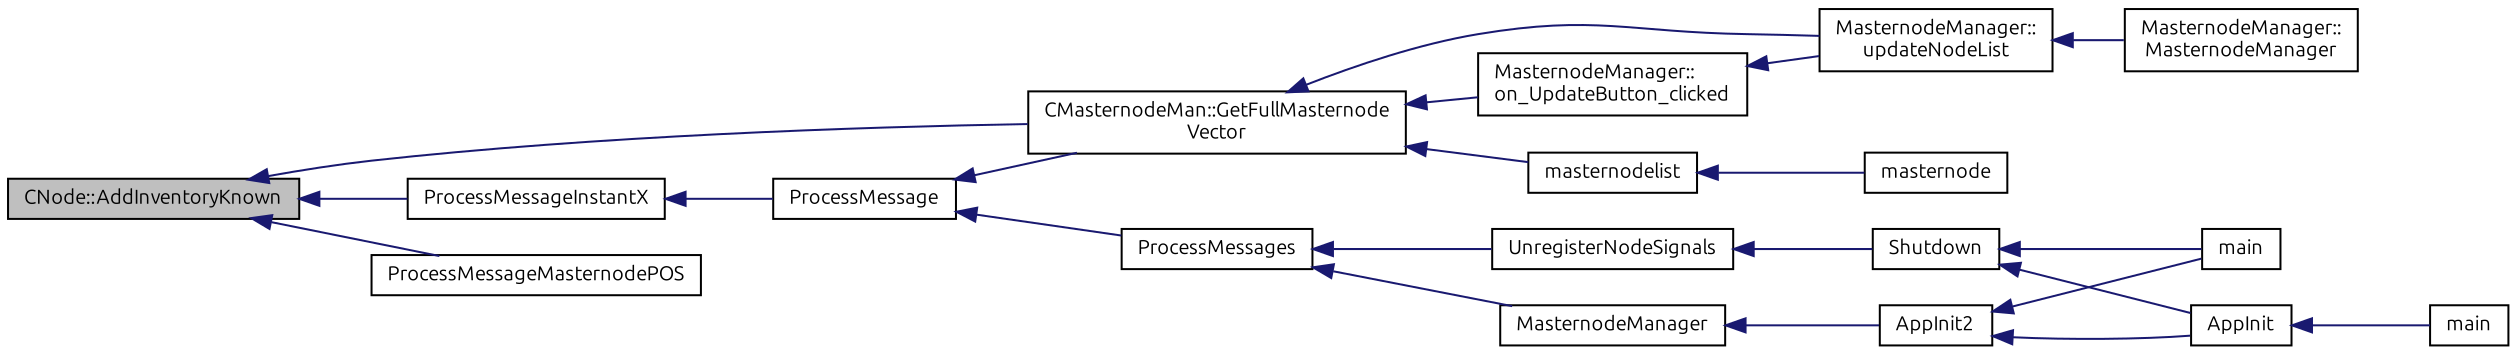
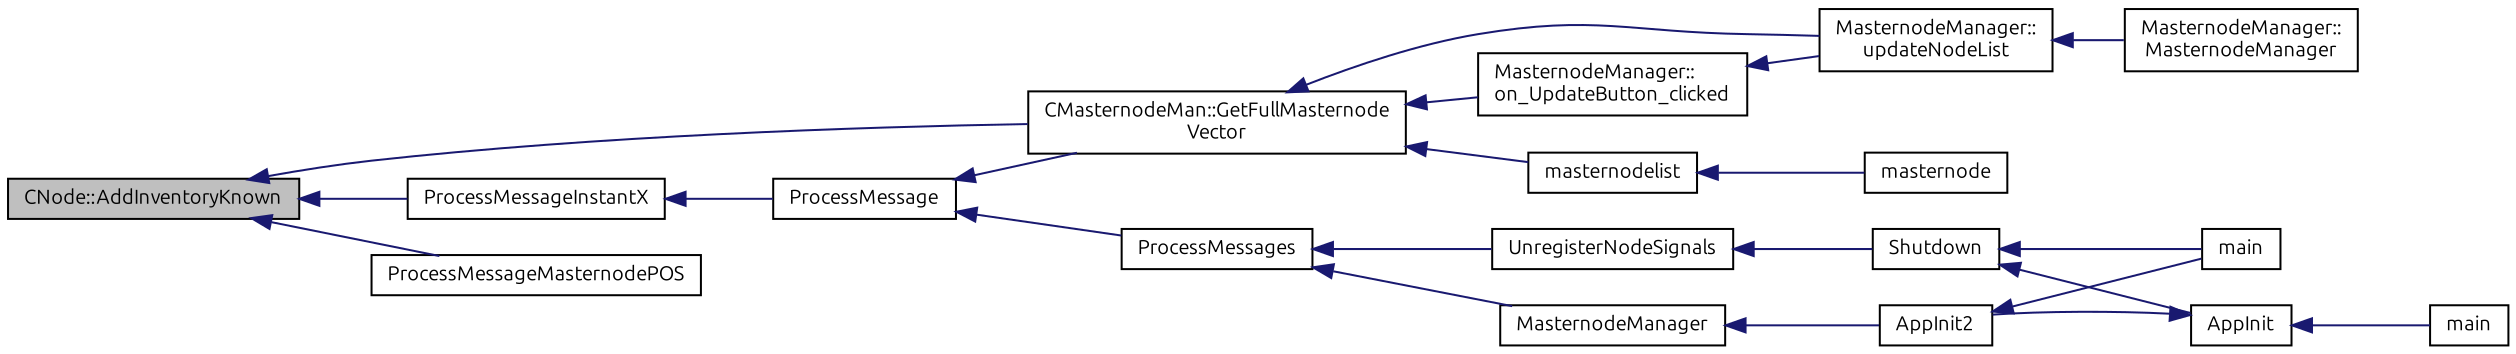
edge "AppInit" -> "AppInit2": reversed
